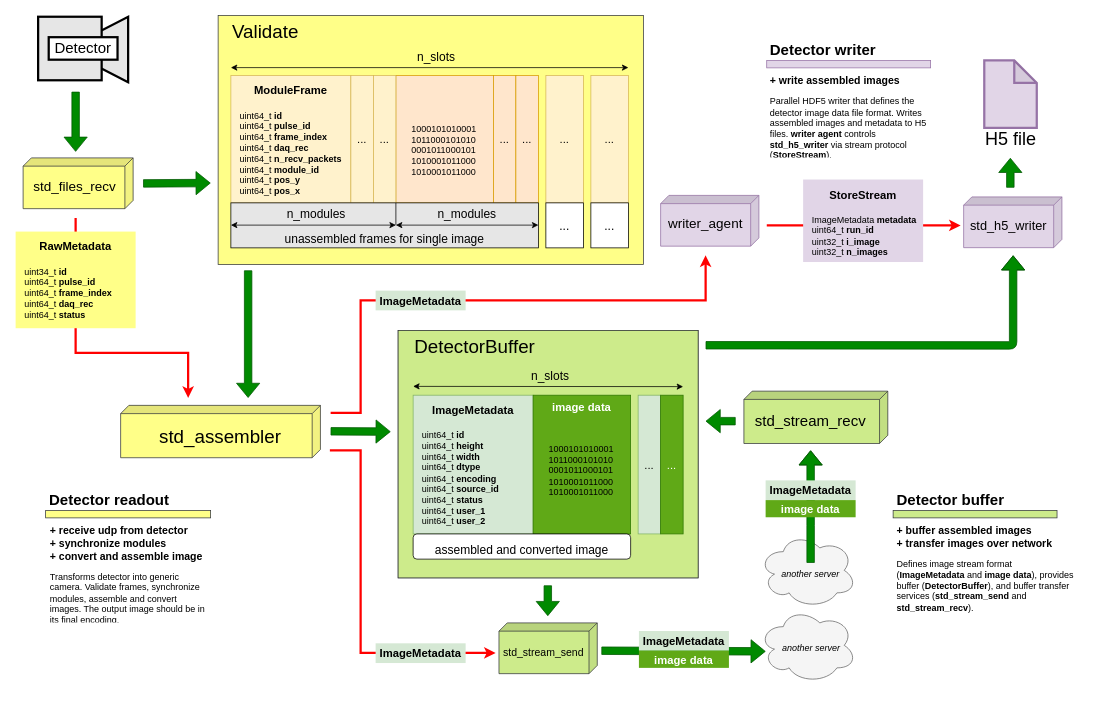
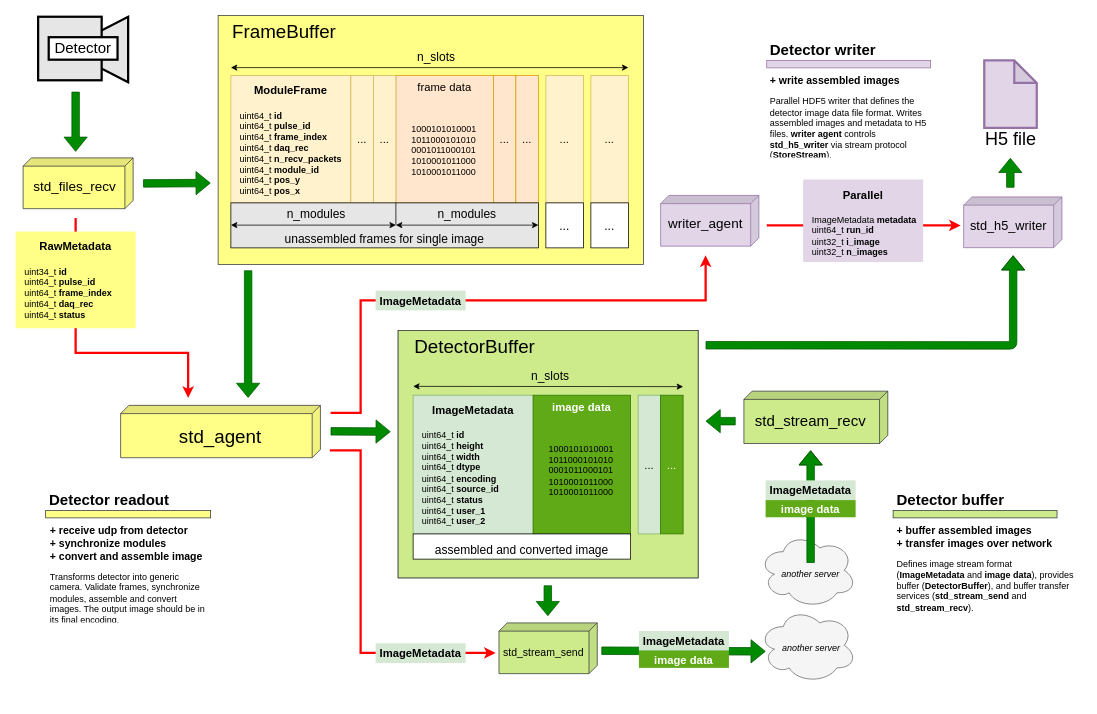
node "Validate": label "Validate" -> "FrameBuffer"
node "frame data": added
node "StoreStream": label "StoreStream" -> "Parallel"
node "std_assembler": label "std_assembler" -> "std_agent"
node "assembled and converted image": shape rounded rectangle -> rectangle
